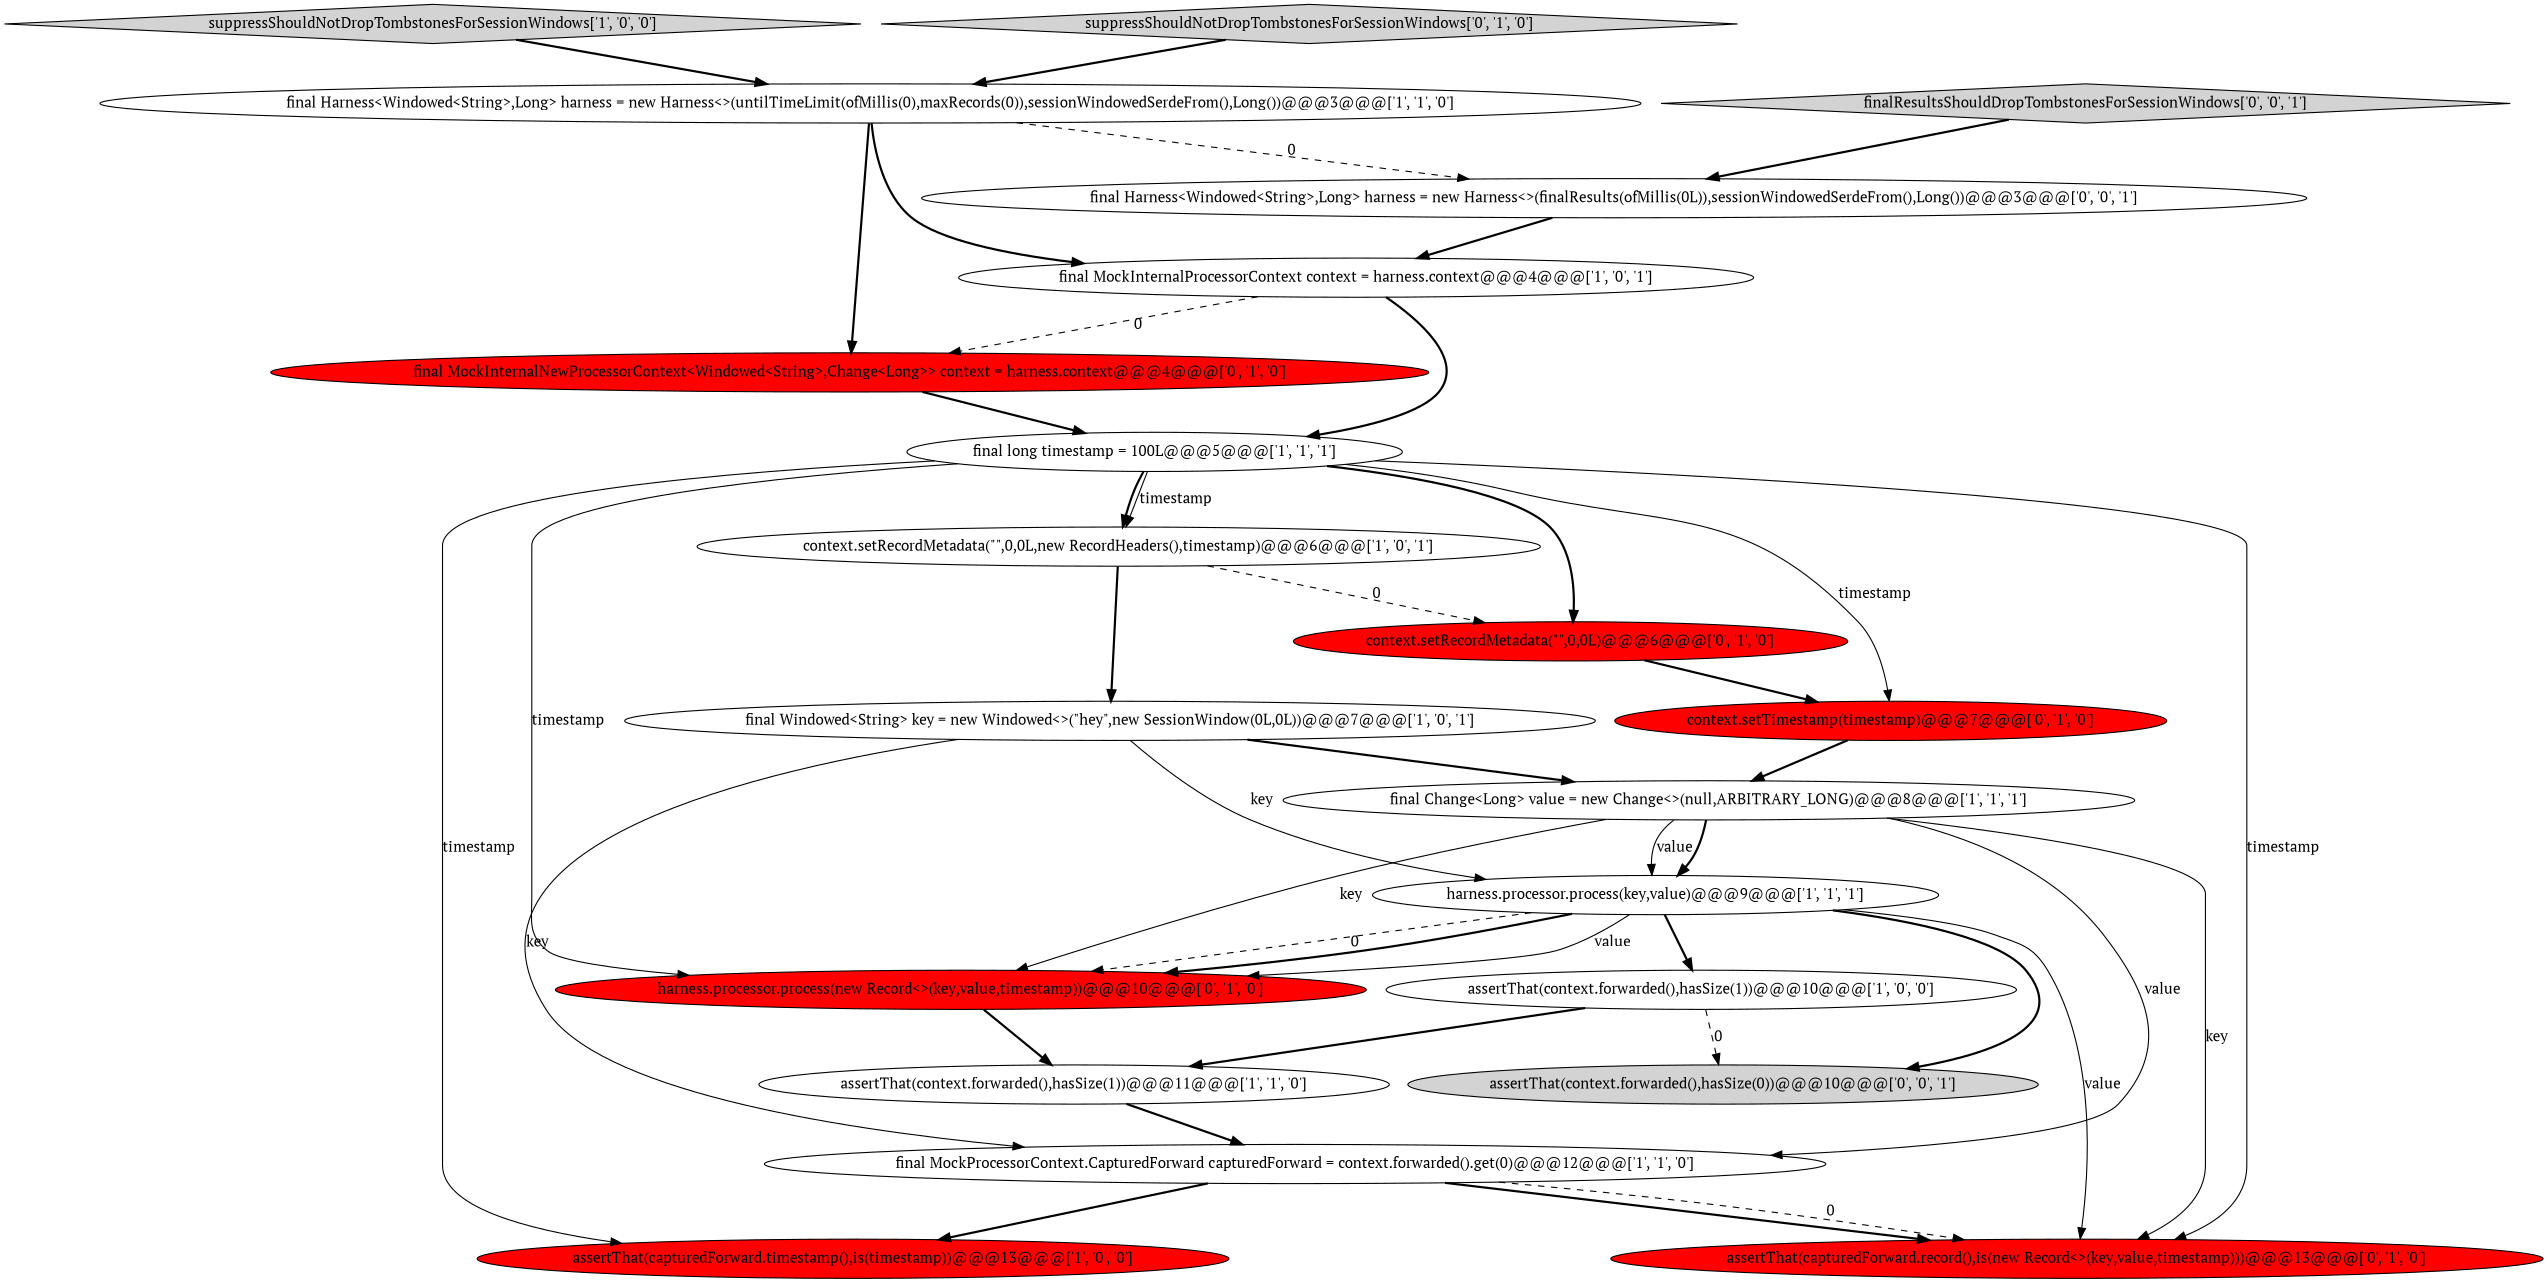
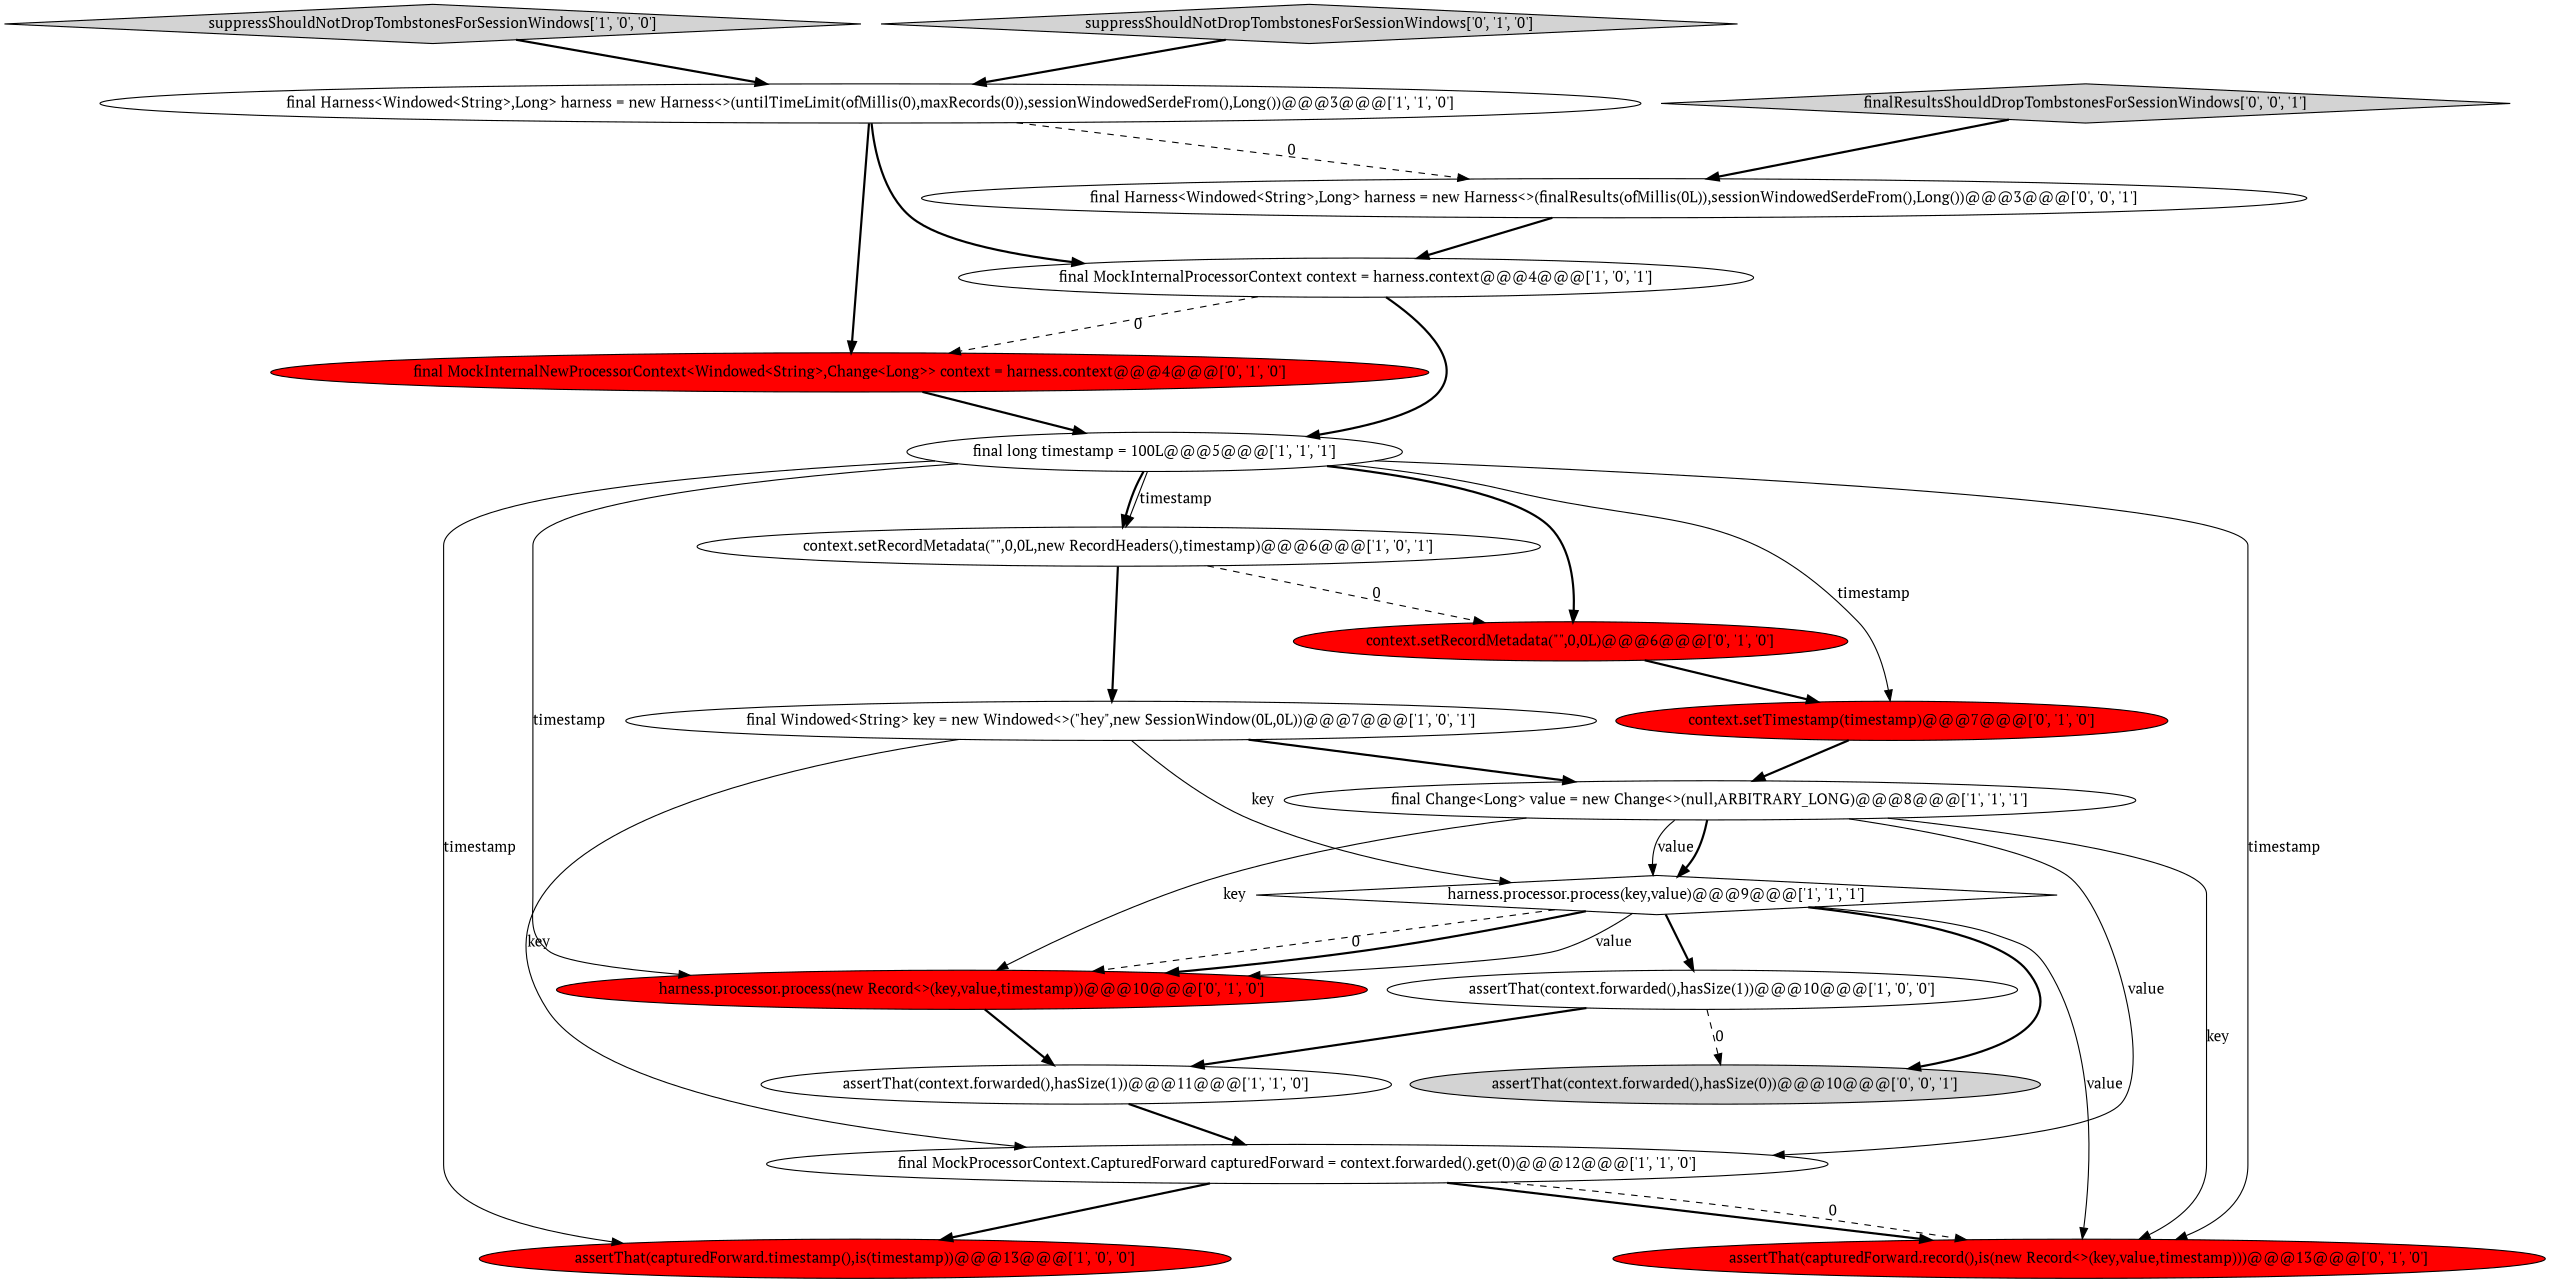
node "harness.processor.process(key,value)@@@9@@@['1', '1', '1']": shape ellipse -> diamond
